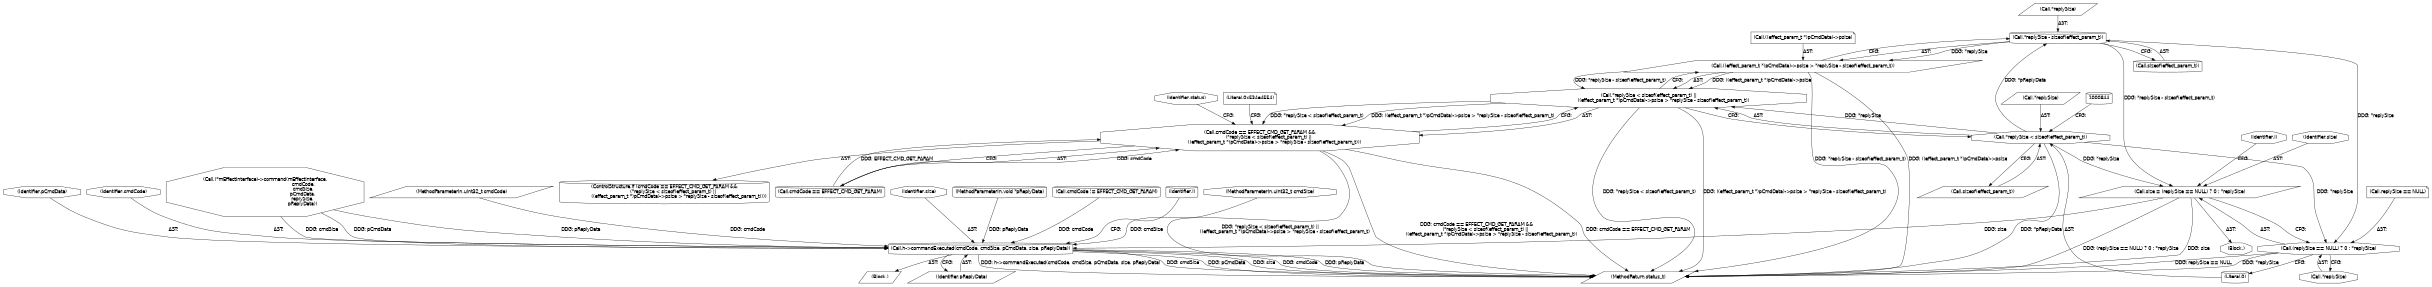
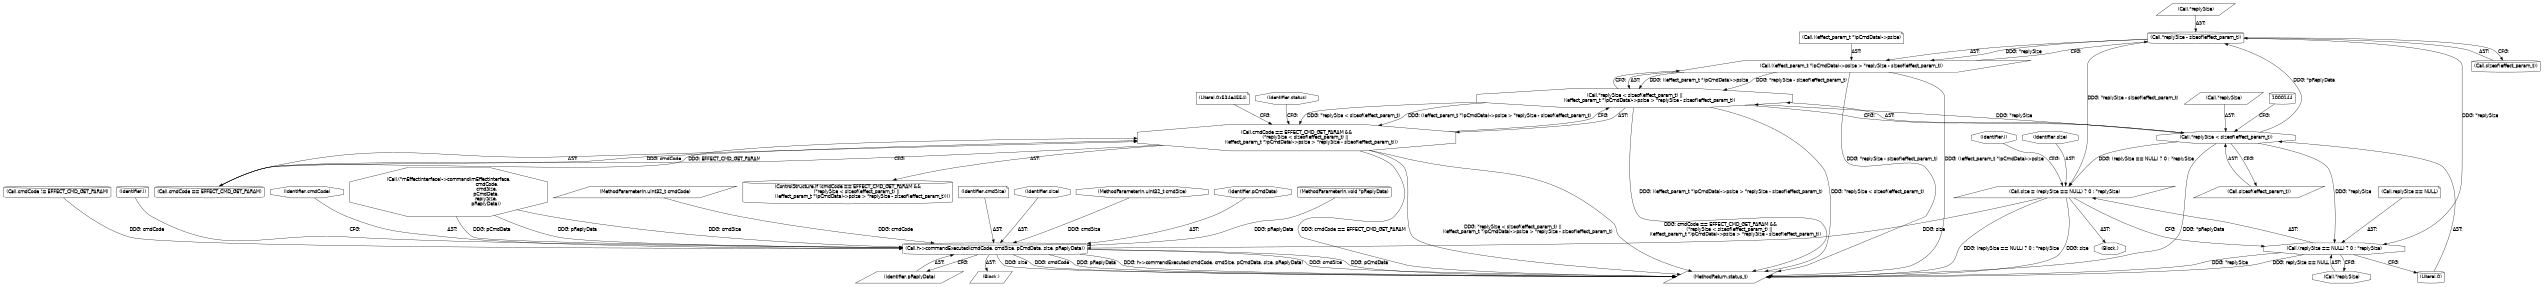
node "1000844": label "1000844" -> "1000144"
edge "(Call,*replySize < sizeof(effect_param_t))" -> "(Call,size = (replySize == NULL) ? 0 : *replySize)": label "DDG: *replySize" -> "DDG: (replySize == NULL) ? 0 : *replySize"
node "(Identifier,cmdSize)": added
